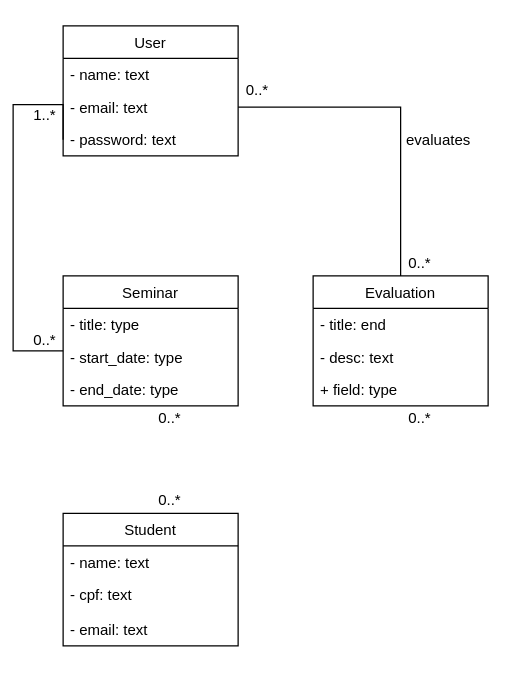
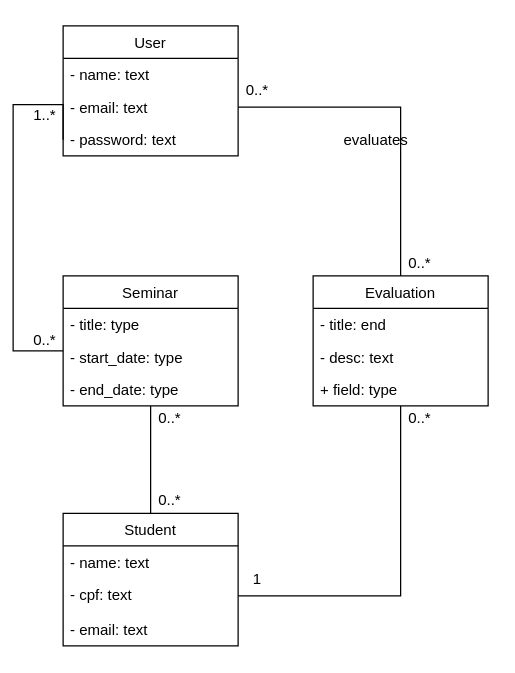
node "evaluates": moved (438, 141) -> (376, 141)
edge "Seminar" -- "Student": added
node "1": added
edge "+ field: type" -- "- cpf: text": added
